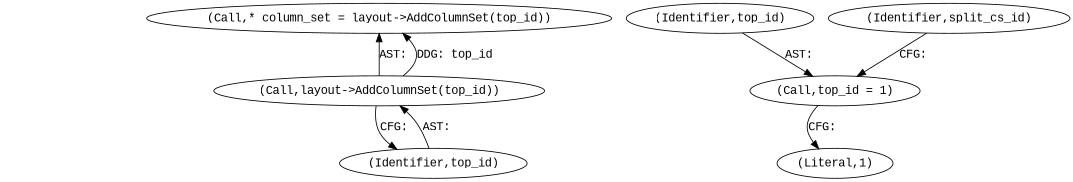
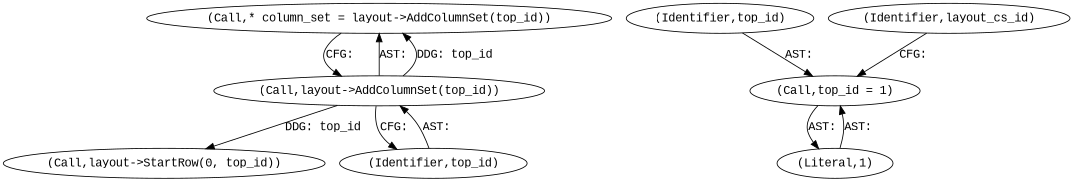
node "(Identifier,split_cs_id)": label "(Identifier,split_cs_id)" -> "(Identifier,layout_cs_id)"
edge "(Call,* column_set = layout->AddColumnSet(top_id))" -> "(Call,layout->AddColumnSet(top_id))": added, label "CFG:"
edge "(Call,top_id = 1)" -> "(Literal,1)": label "CFG: " -> "AST: "
edge "(Literal,1)" -> "(Call,top_id = 1)": added, label "AST:"
node "(Call,layout->StartRow(0, top_id))": added
